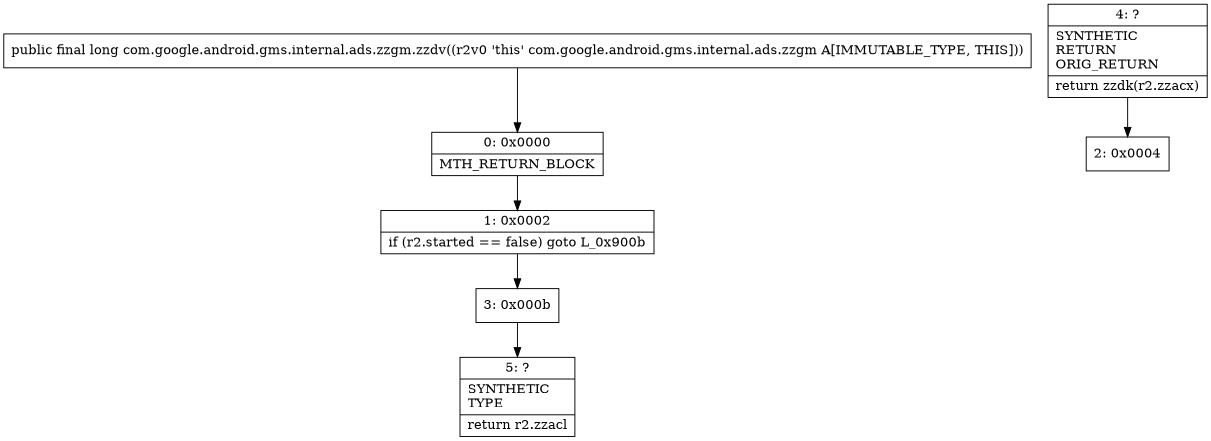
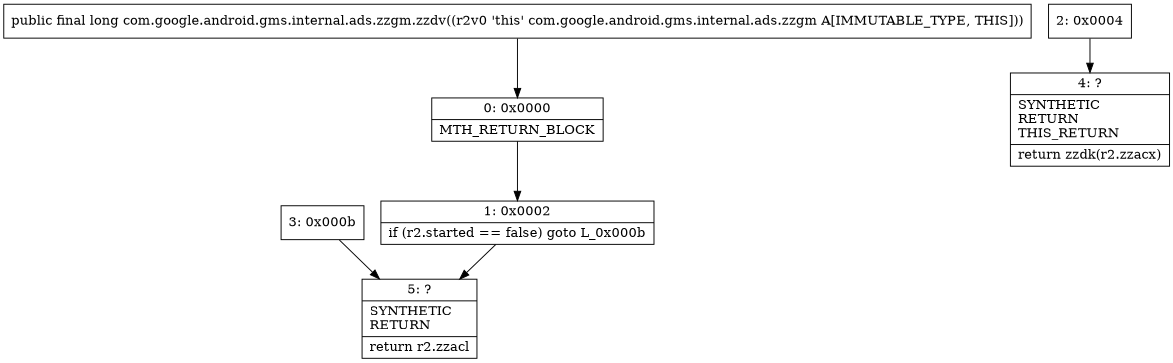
node "4: ?": text "ORIG_RETURN" -> "THIS_RETURN"
edge "4: ?" -> "2: 0x0004": reversed
node "1: 0x0002": text "if (r2.started == false) goto L_0x900b" -> "if (r2.started == false) goto L_0x000b"
edge "1: 0x0002" -> "3: 0x000b": now "1: 0x0002" -> "5: ?"
node "5: ?": text "TYPE" -> "RETURN"
